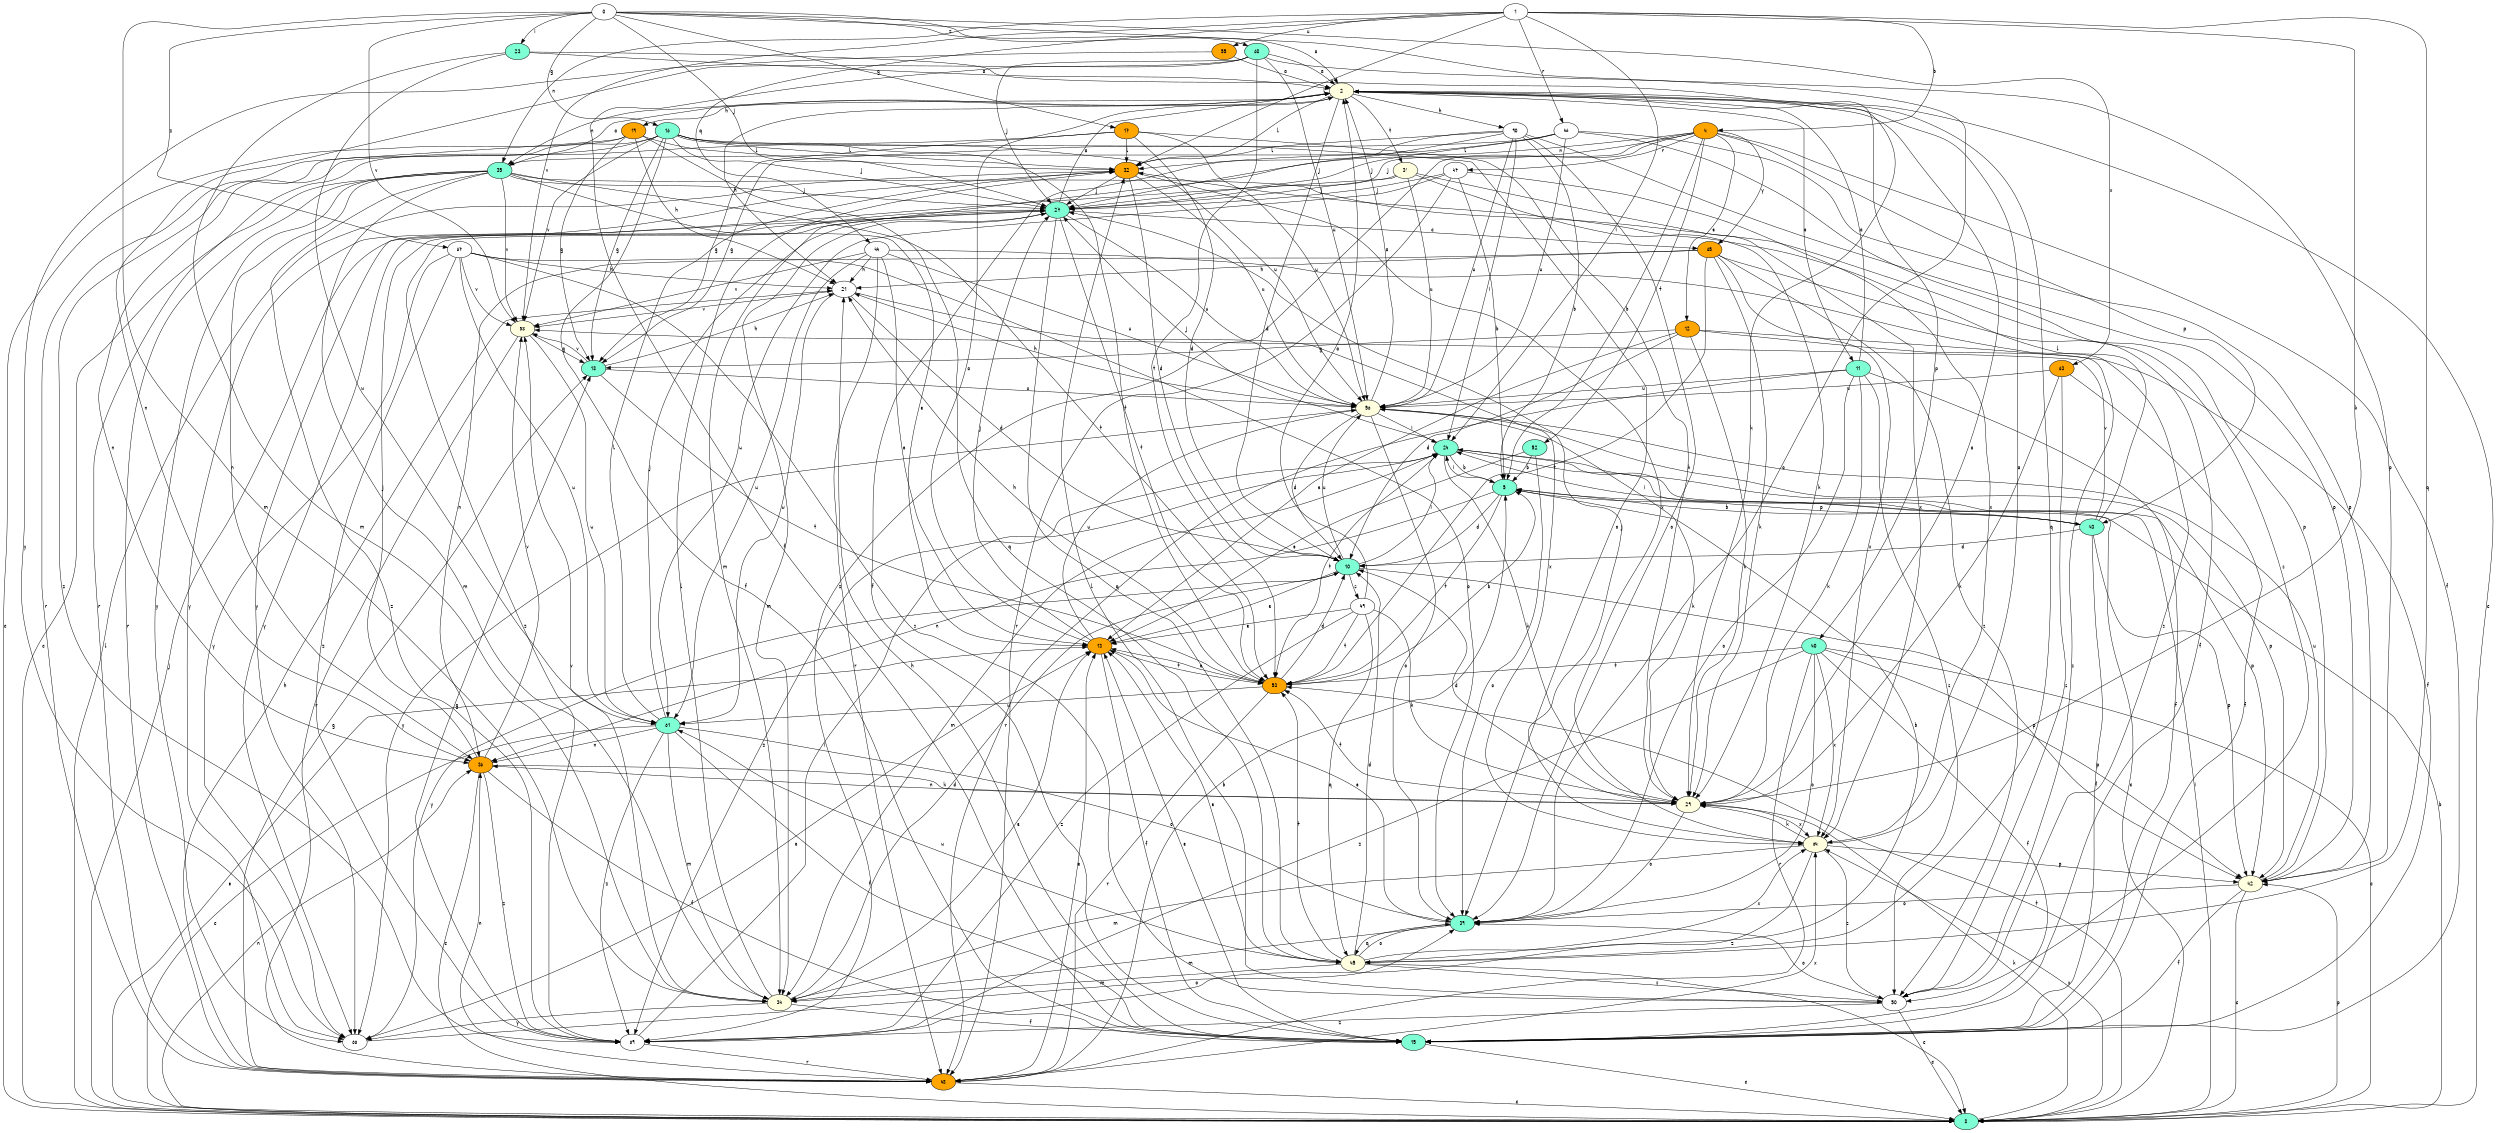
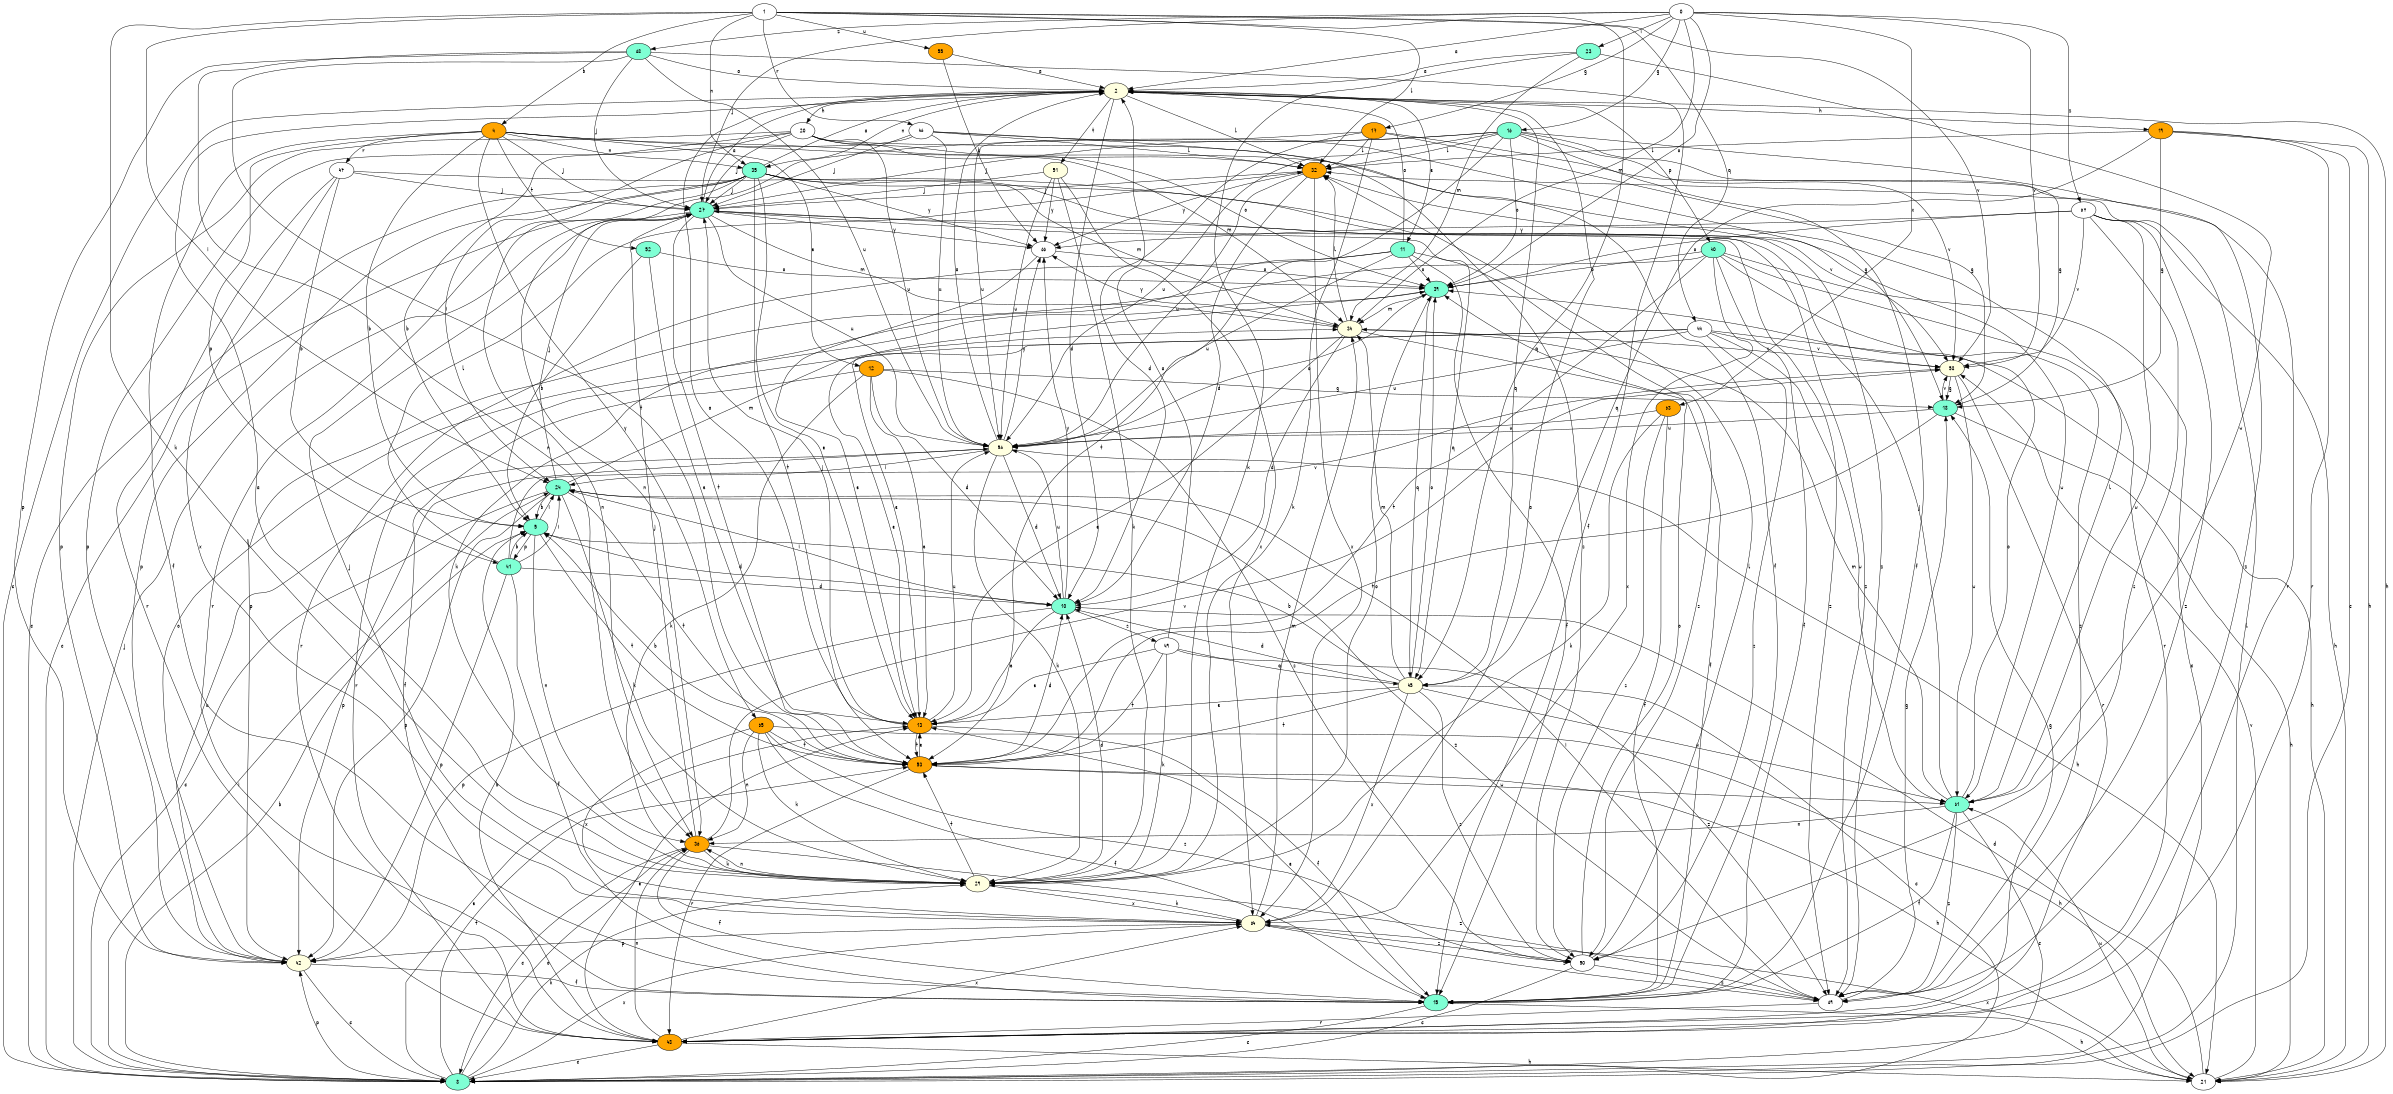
node "90": label "90" -> "20"
node "31": label "31" -> "51"
edge "27" -> "65": now "27" -> "8"
node "43": label "43" -> "41"
edge "8" -> "36": label "n" -> "o"
